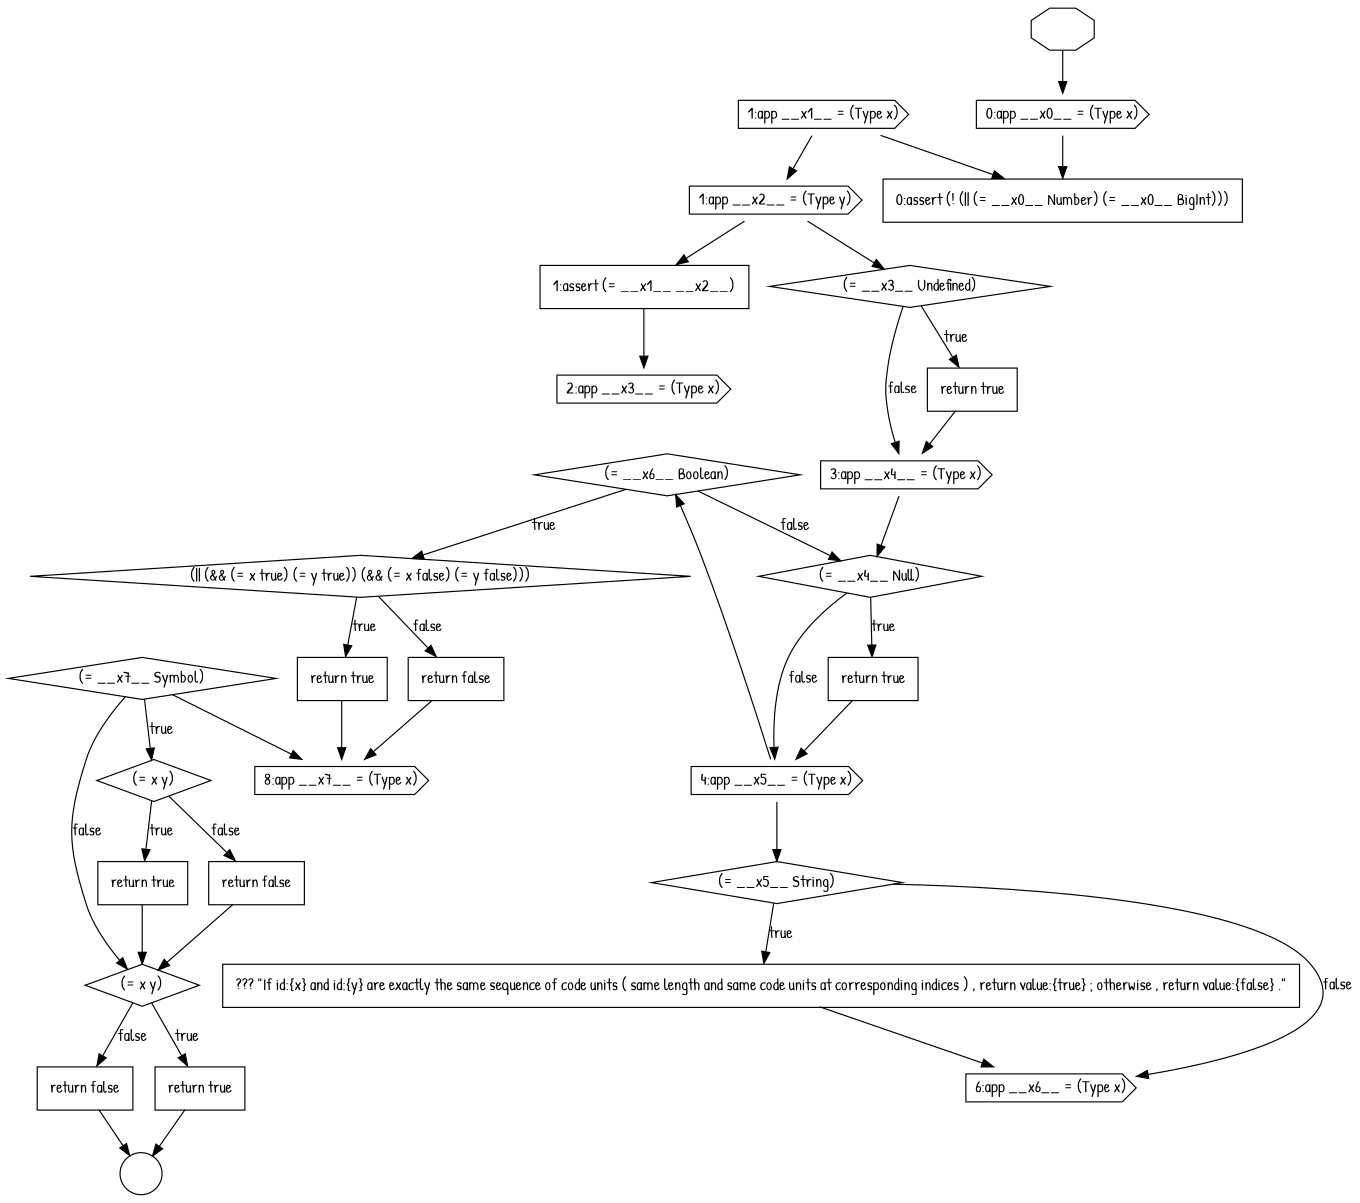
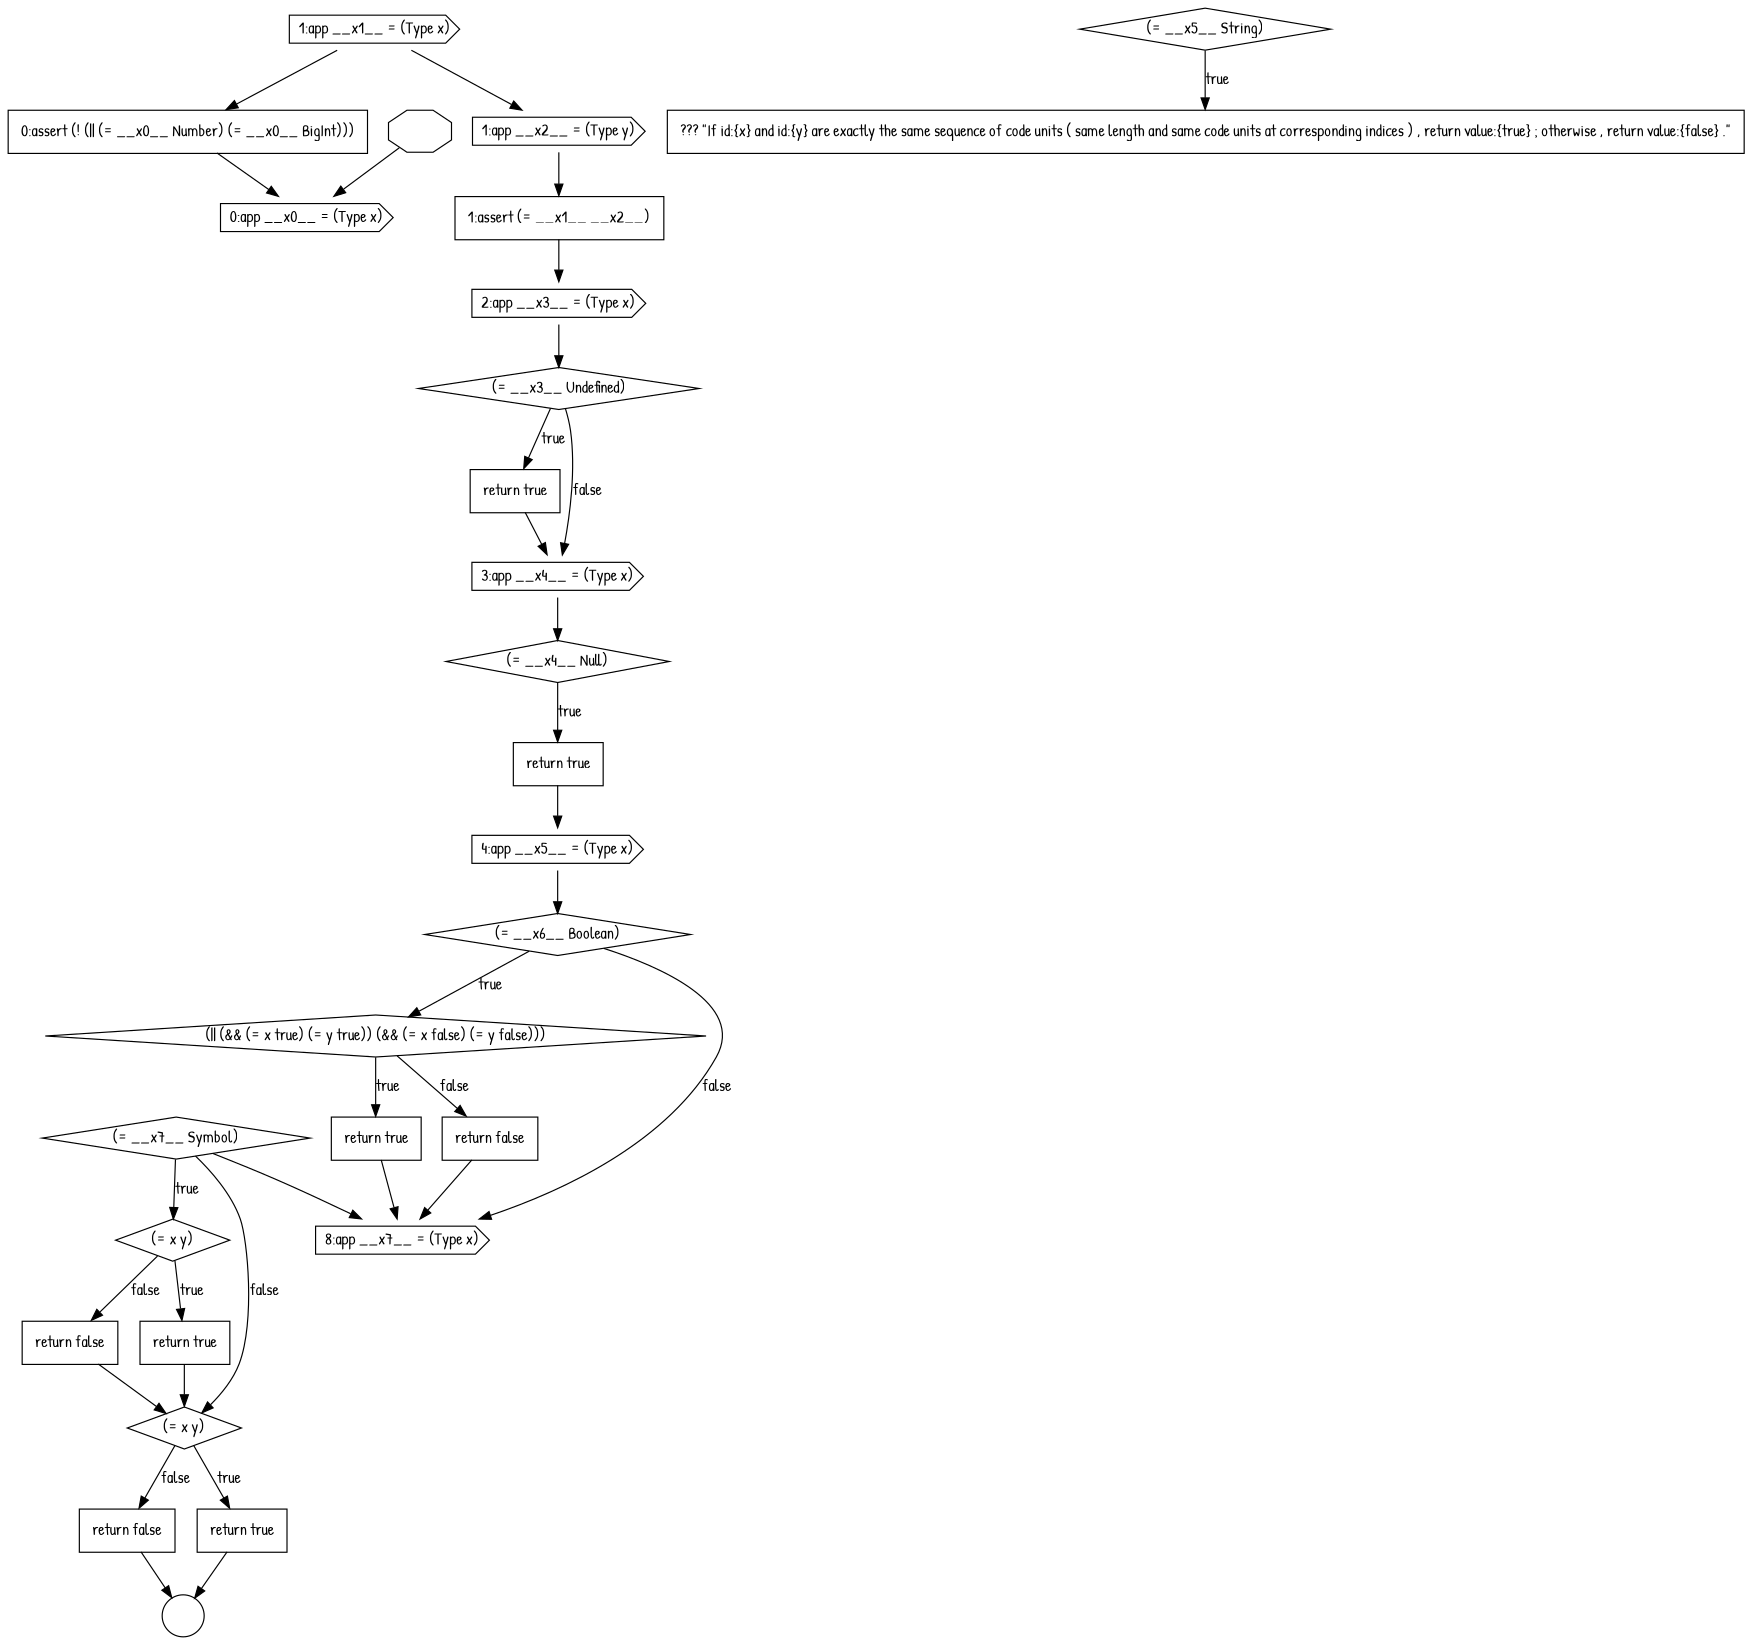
edge "0:app __x0__ = (Type x)" -> "0:assert (! (|| (= __x0__ Number) (= __x0__ BigInt)))": reversed
edge "1:app __x2__ = (Type y)" -> "(= __x3__ Undefined)": now "2:app __x3__ = (Type x)" -> "(= __x3__ Undefined)"
edge "(= __x6__ Boolean)" -> "(= __x4__ Null)": now "(= __x6__ Boolean)" -> "8:app __x7__ = (Type x)"
edge "(= __x4__ Null)" -> "4:app __x5__ = (Type x)": removed, label "false"
edge "4:app __x5__ = (Type x)" -> "(= __x5__ String)": removed
node "6:app __x6__ = (Type x)": removed
